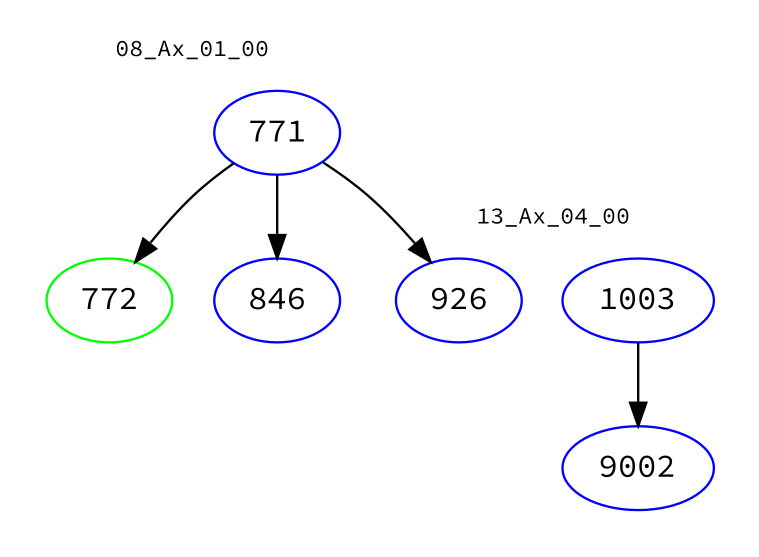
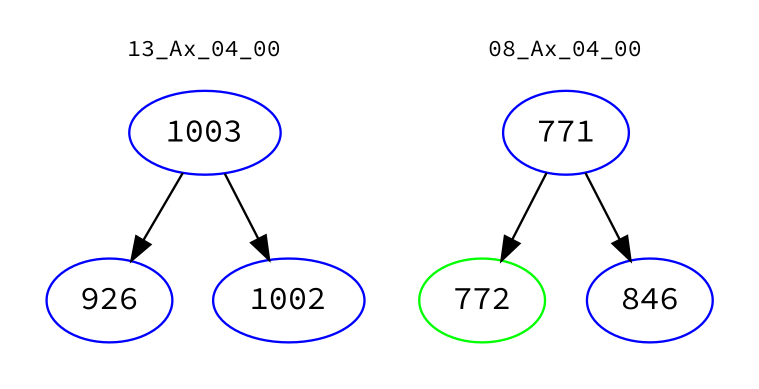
cluster "08_Ax_01_00": label "08_Ax_01_00" -> "08_Ax_04_00"
edge "771" -> "926": now "1003" -> "926"
node "9002": label "9002" -> "1002"
